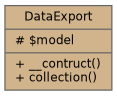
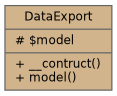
node "DataExport": text "+ collection()" -> "+ model()"
